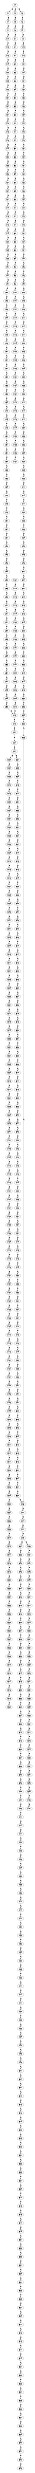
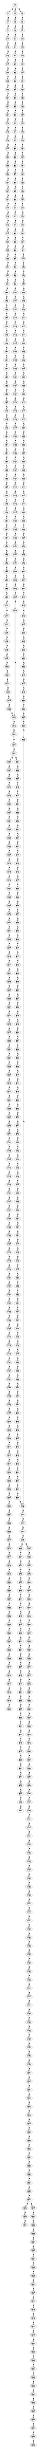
node "S164": added
edge "S547" -> "S549": now "S541" -> "S549"
